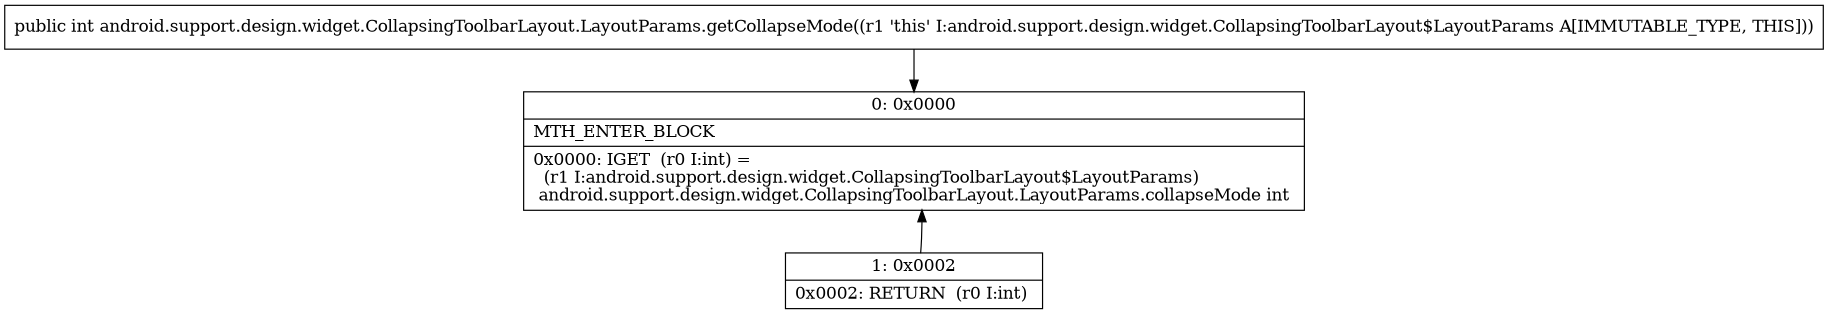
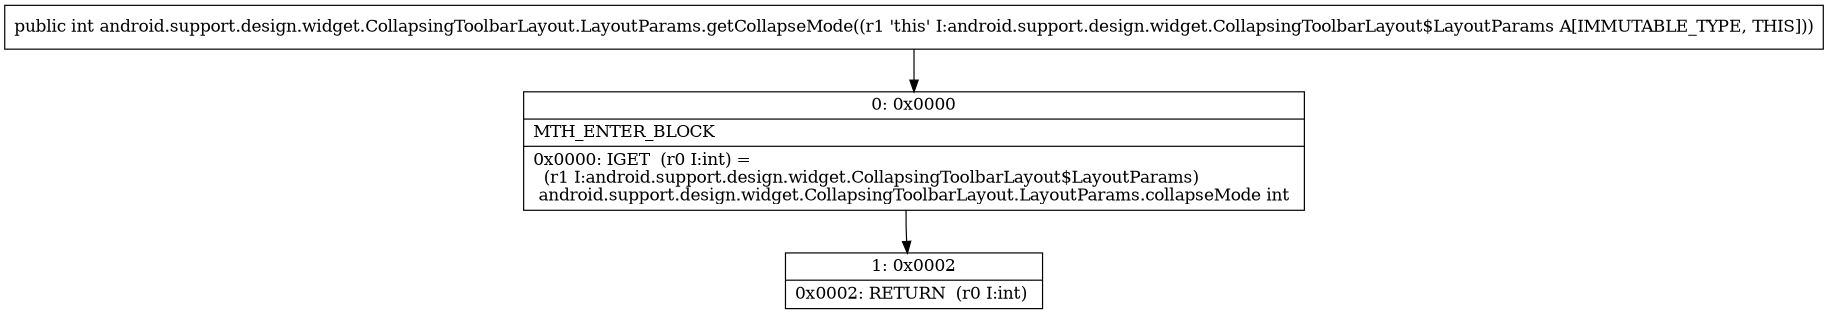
edge "1: 0x0002" -> "0: 0x0000": reversed
